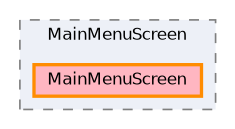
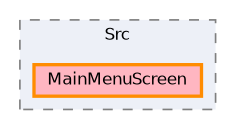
cluster "MainMenuScreen": label "MainMenuScreen" -> "Src"
